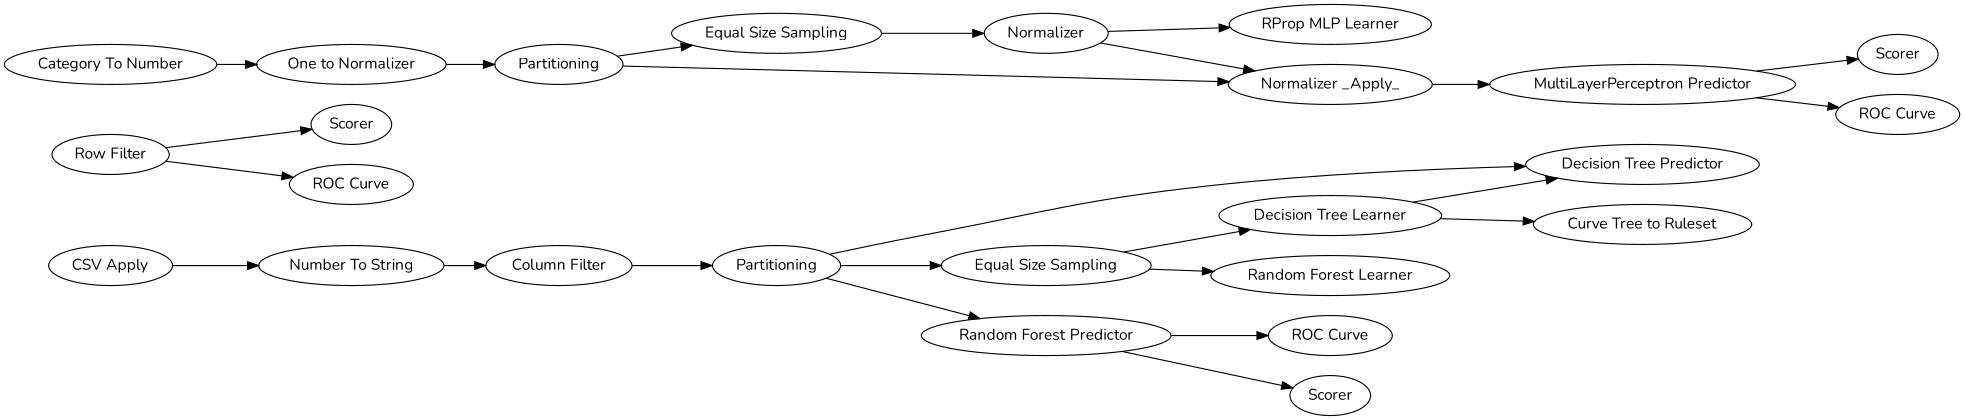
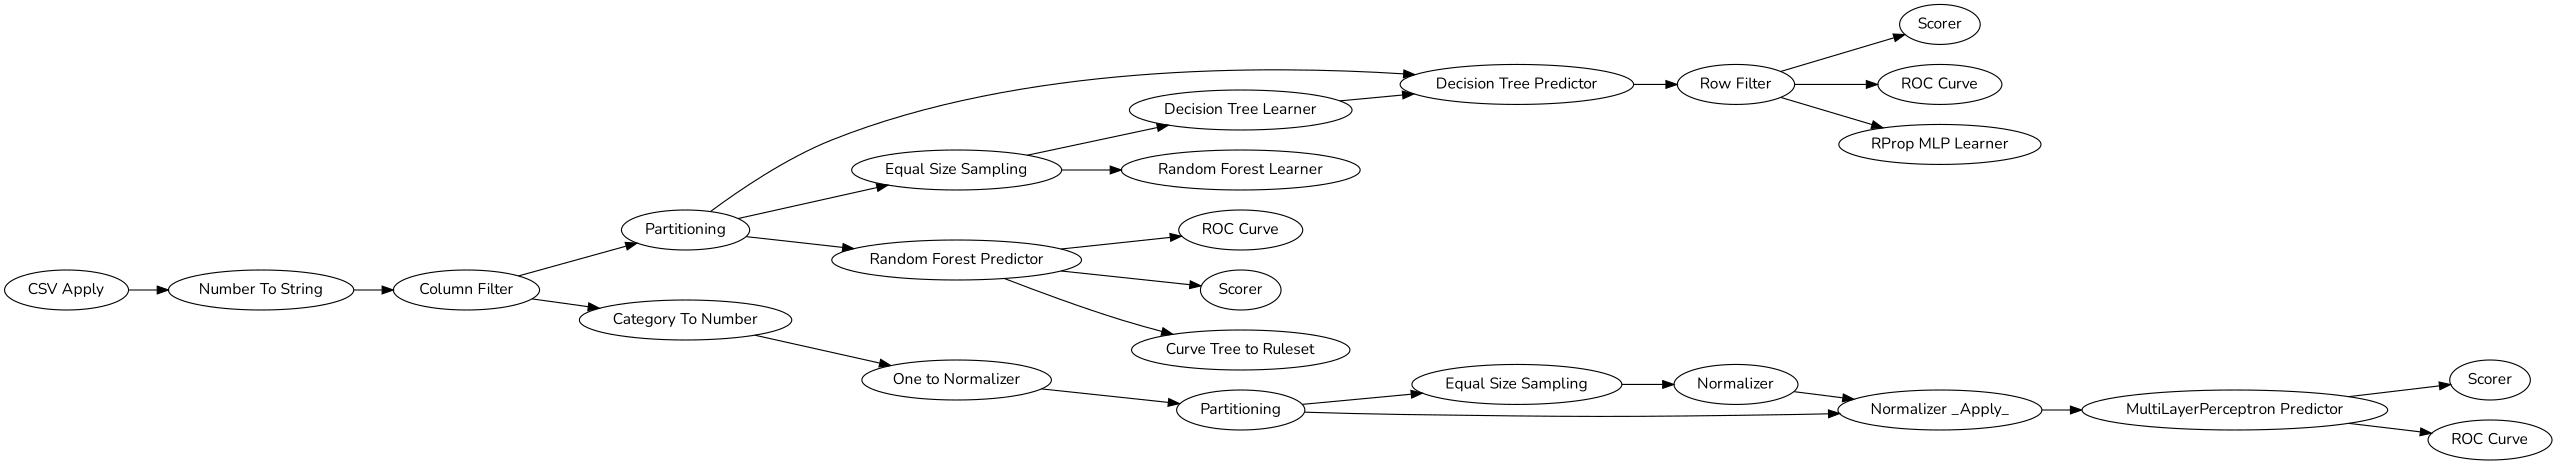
edge "Normalizer" -> "RProp MLP Learner": now "Row Filter" -> "RProp MLP Learner"
edge "Decision Tree Predictor" -> "Row Filter": added
edge "Decision Tree Learner" -> "Curve Tree to Ruleset": now "Random Forest Predictor" -> "Curve Tree to Ruleset"
edge "Column Filter" -> "Category To Number": added
